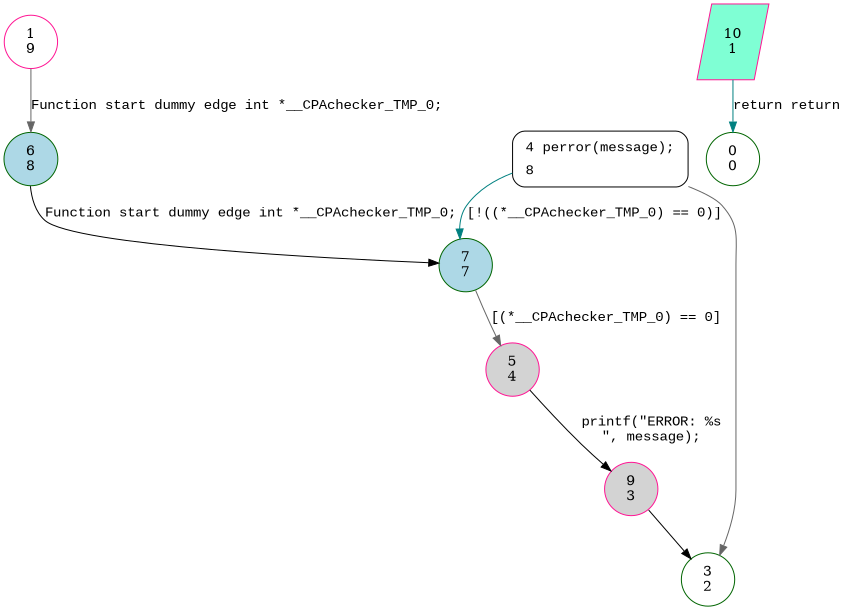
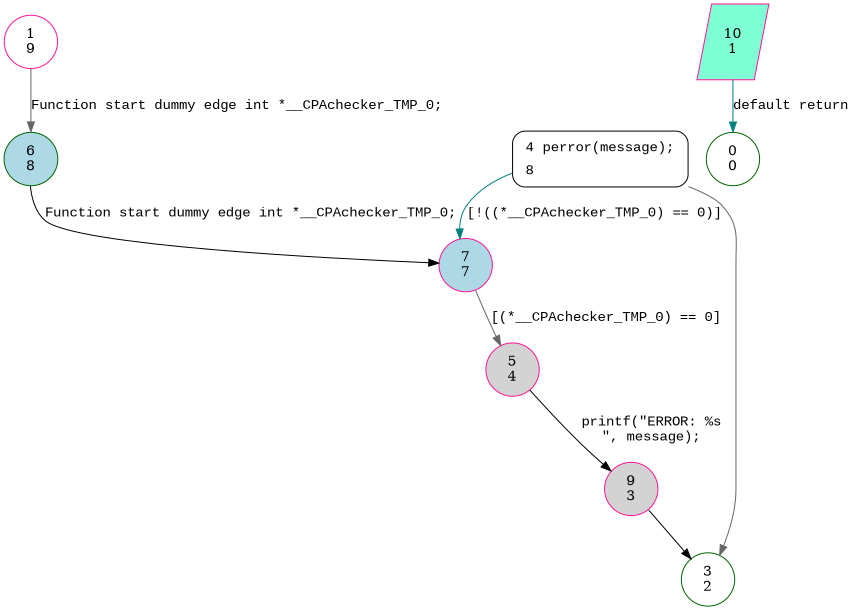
edge "10 1" -> "0 0": label "return return" -> "default return"
node "7 7": color darkgreen -> deeppink
